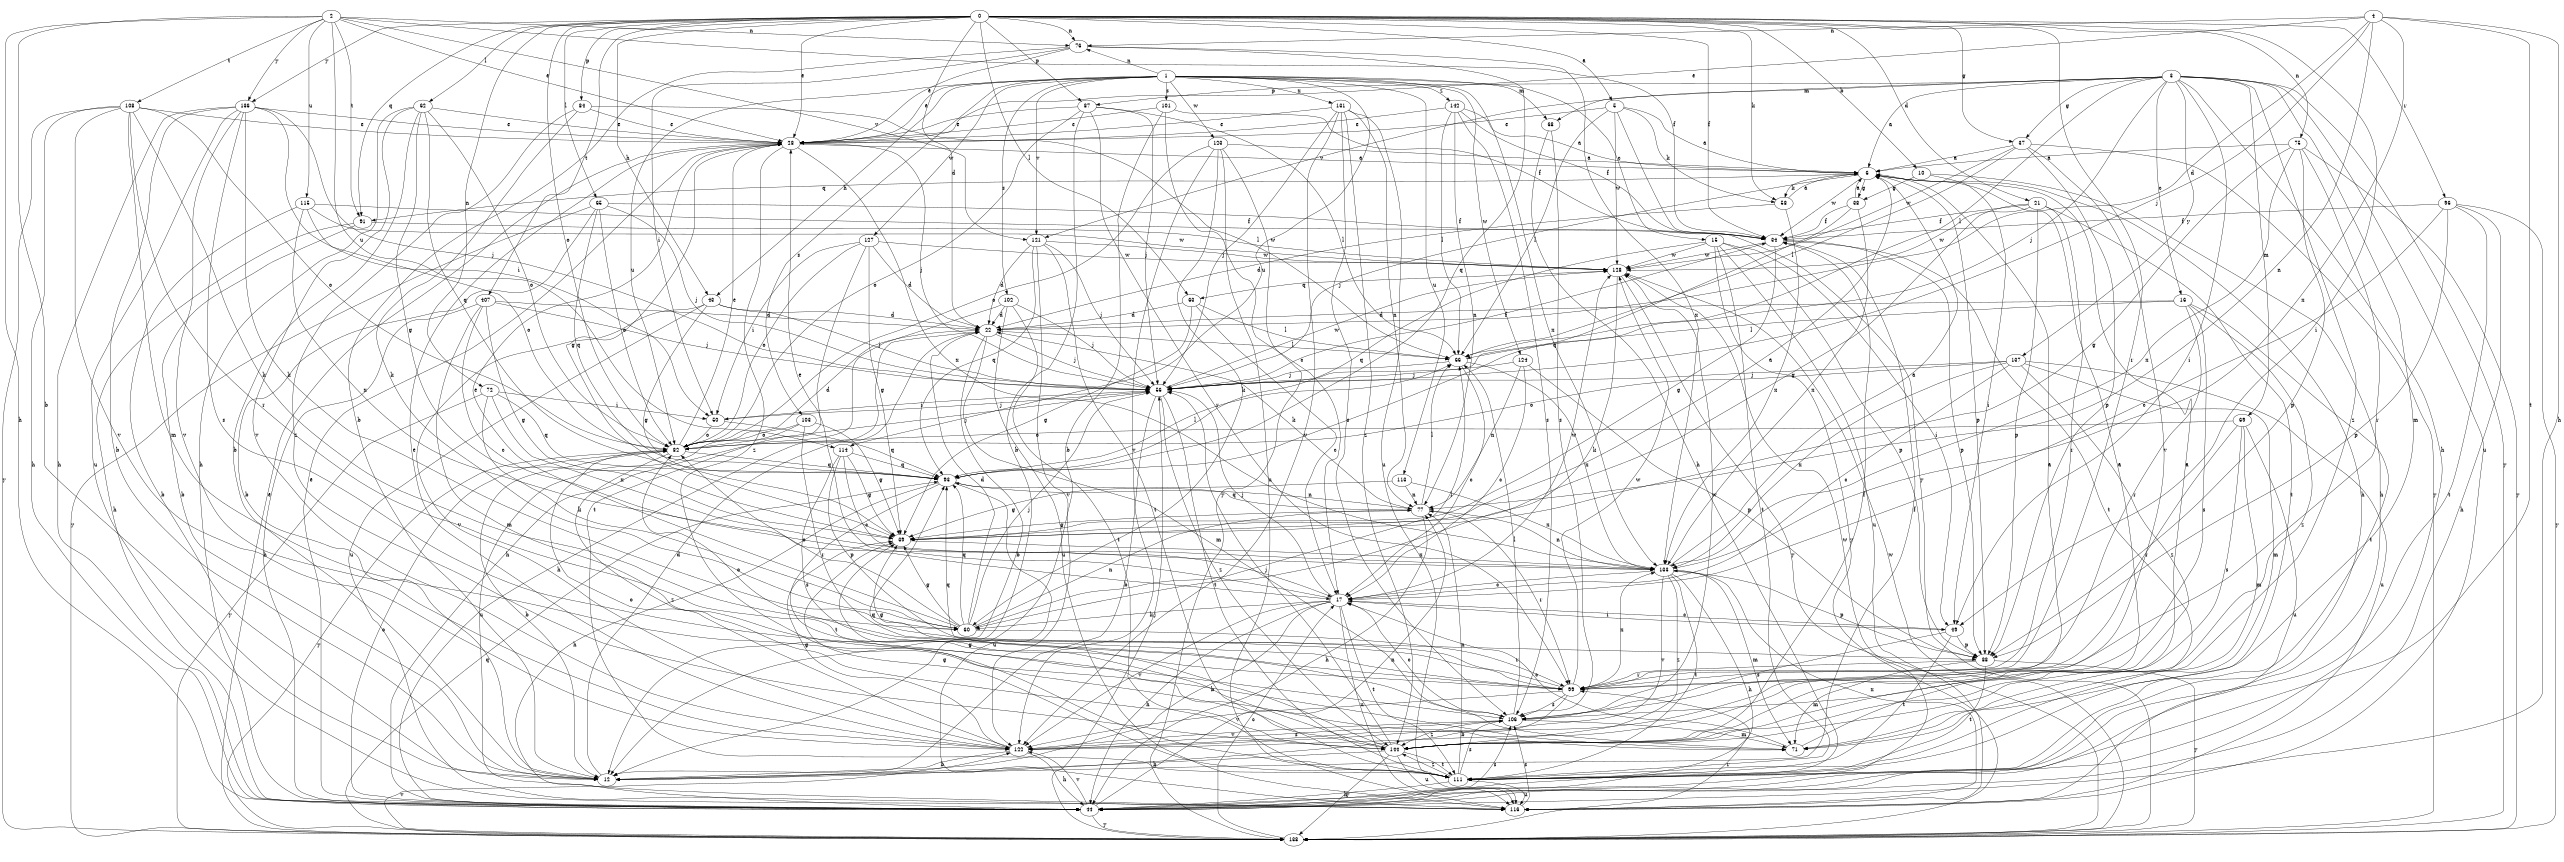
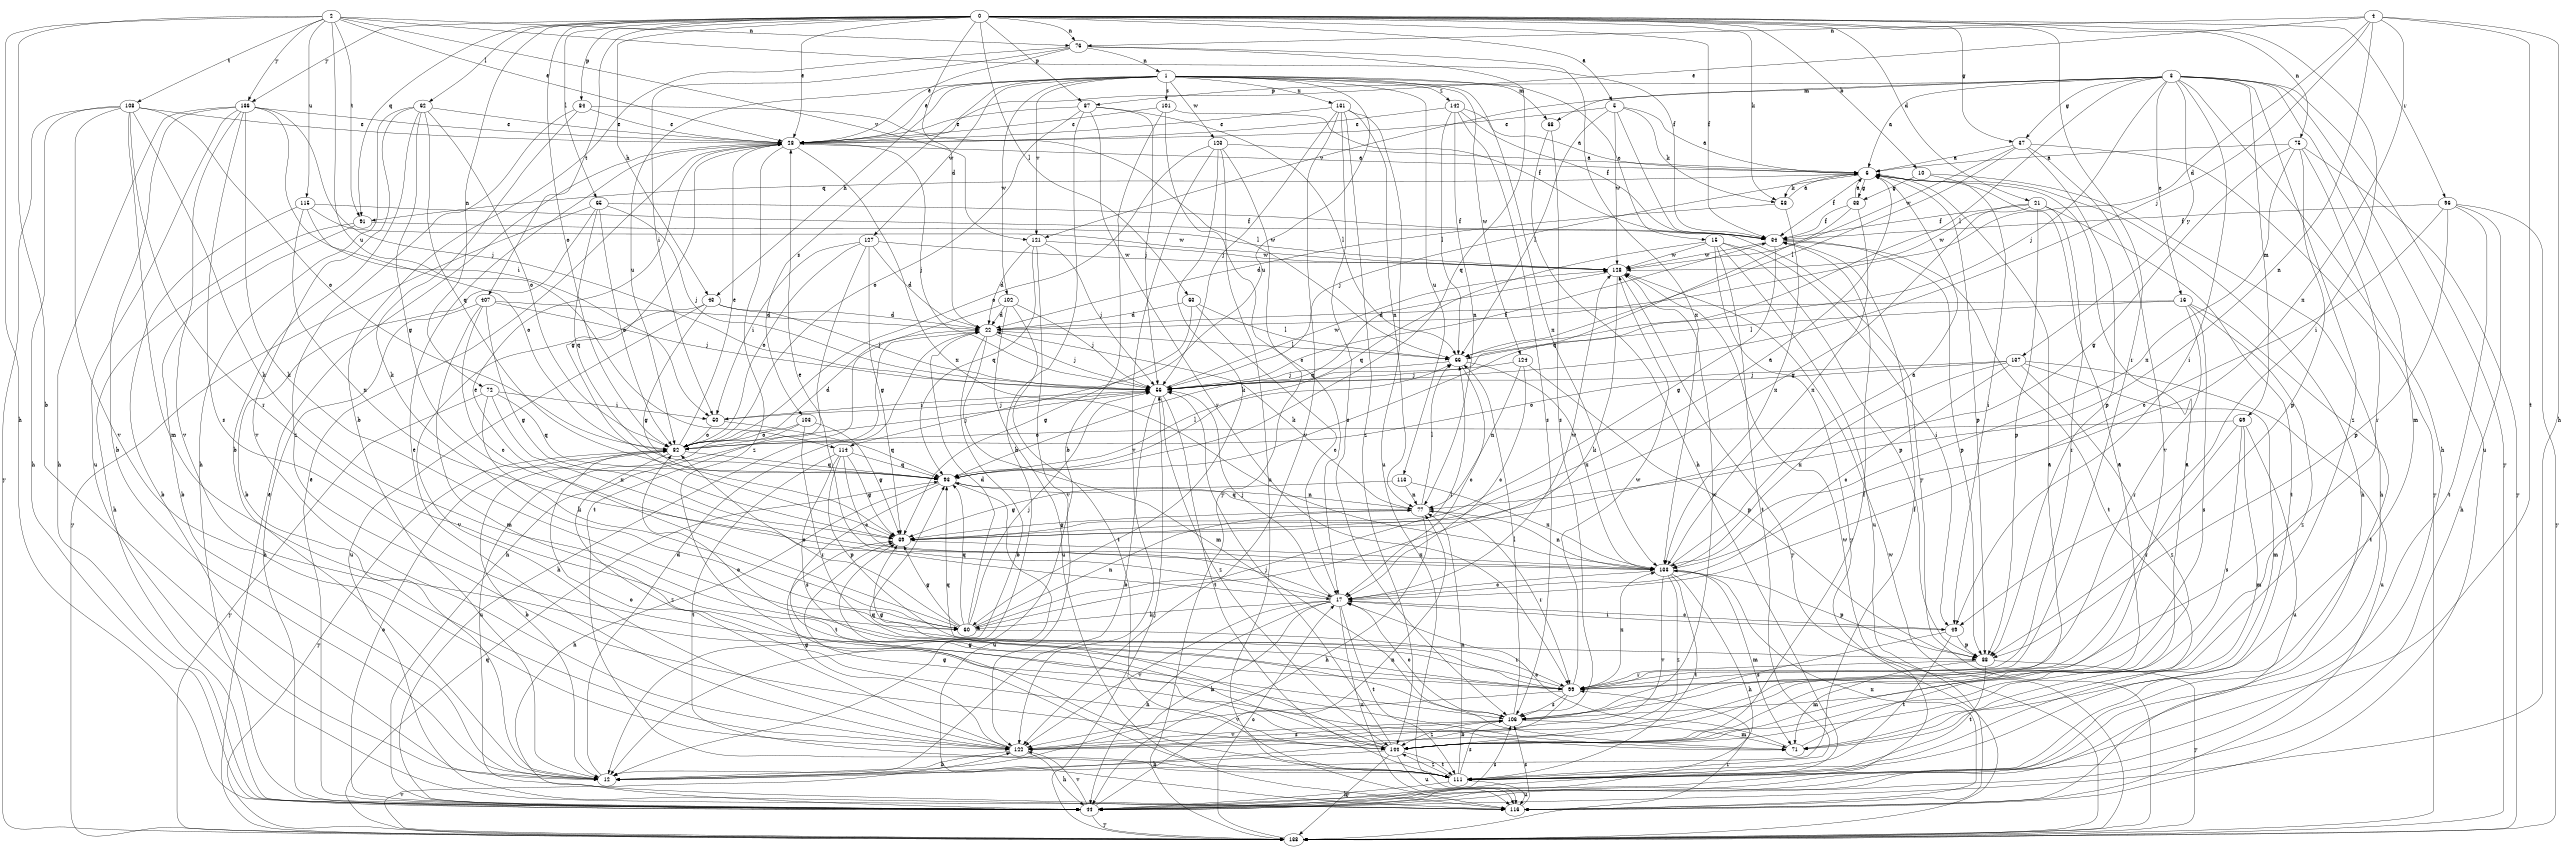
edge "1" -> "76": reversed
edge "1" -> "102": label "s" -> "w"
edge "6" -> "34": label "w" -> "f"
edge "128" -> "63": now "128" -> "93"
edge "121" -> "111": now "114" -> "111"
